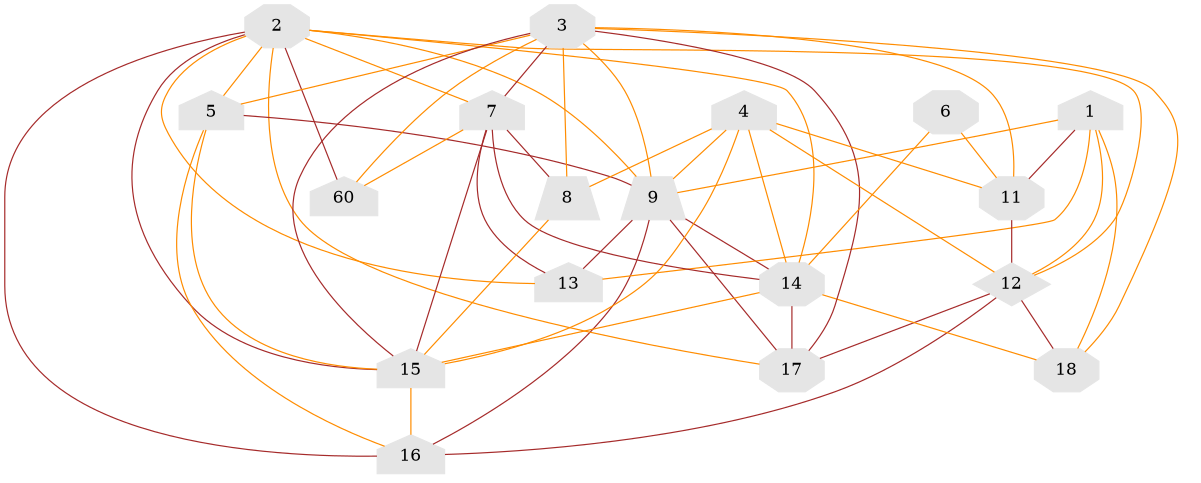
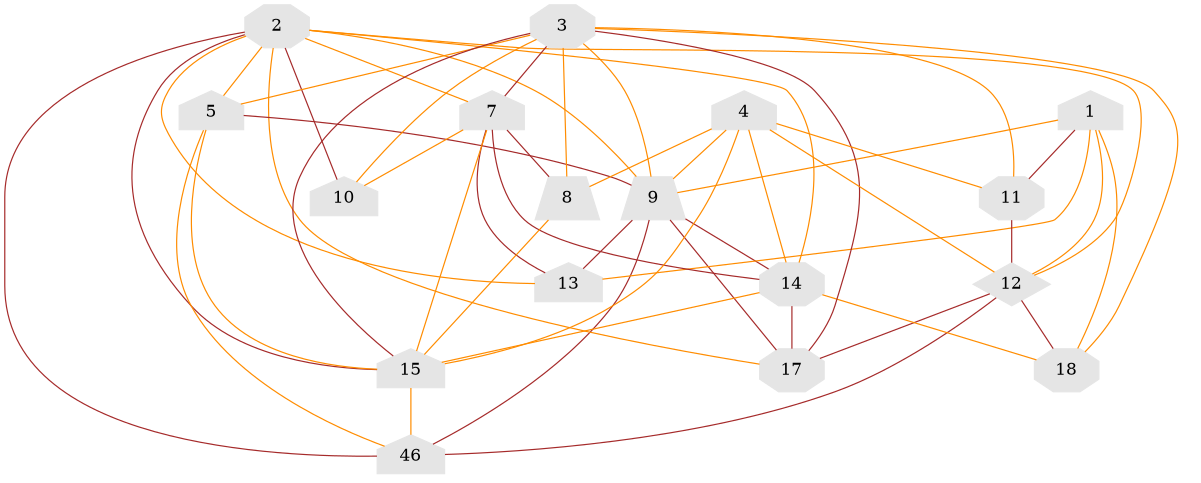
node "6": removed
node "60": label "60" -> "10"
edge "7" -- "15": color brown -> darkorange
node "16": label "16" -> "46"
